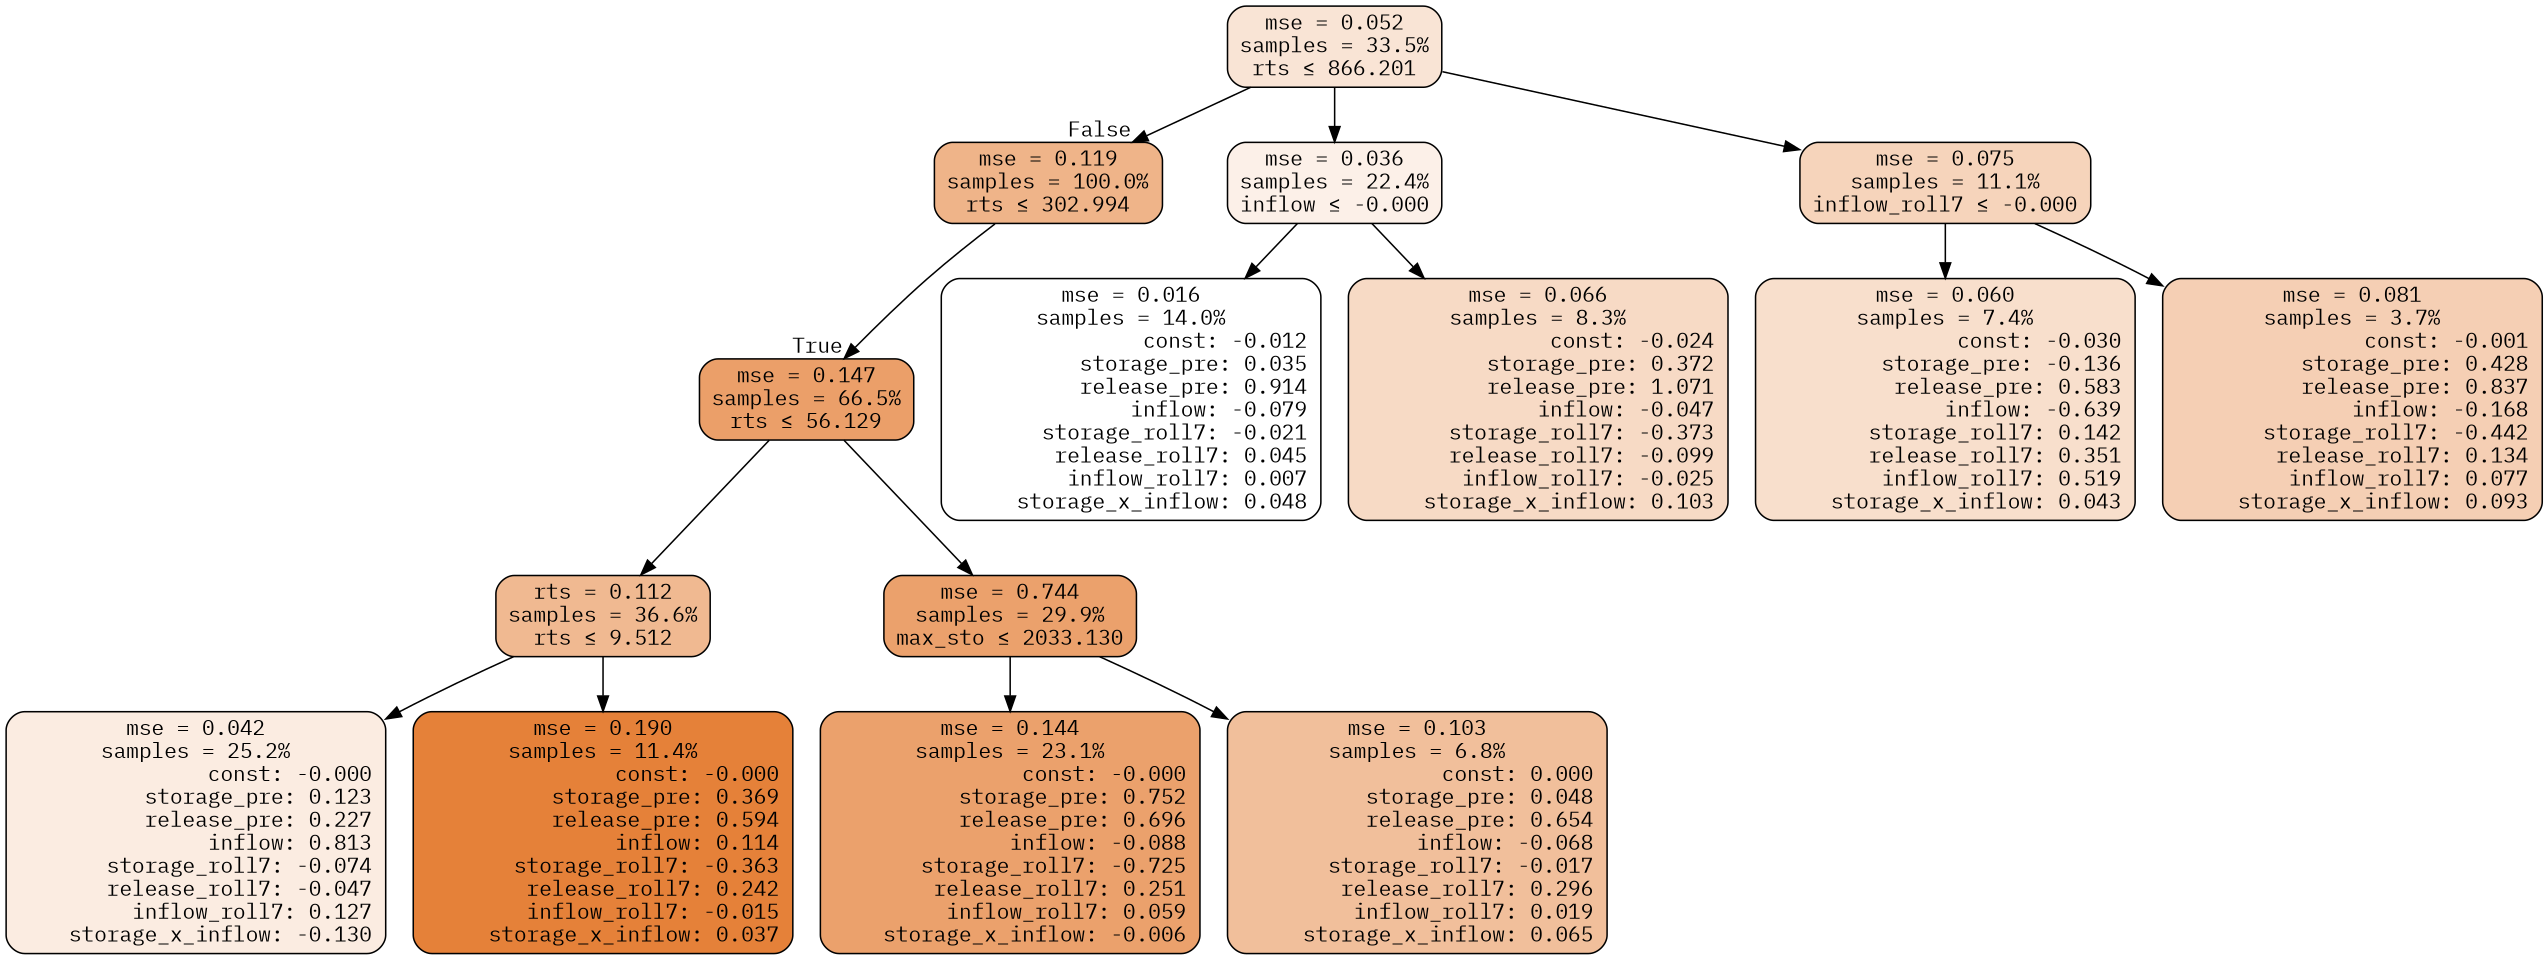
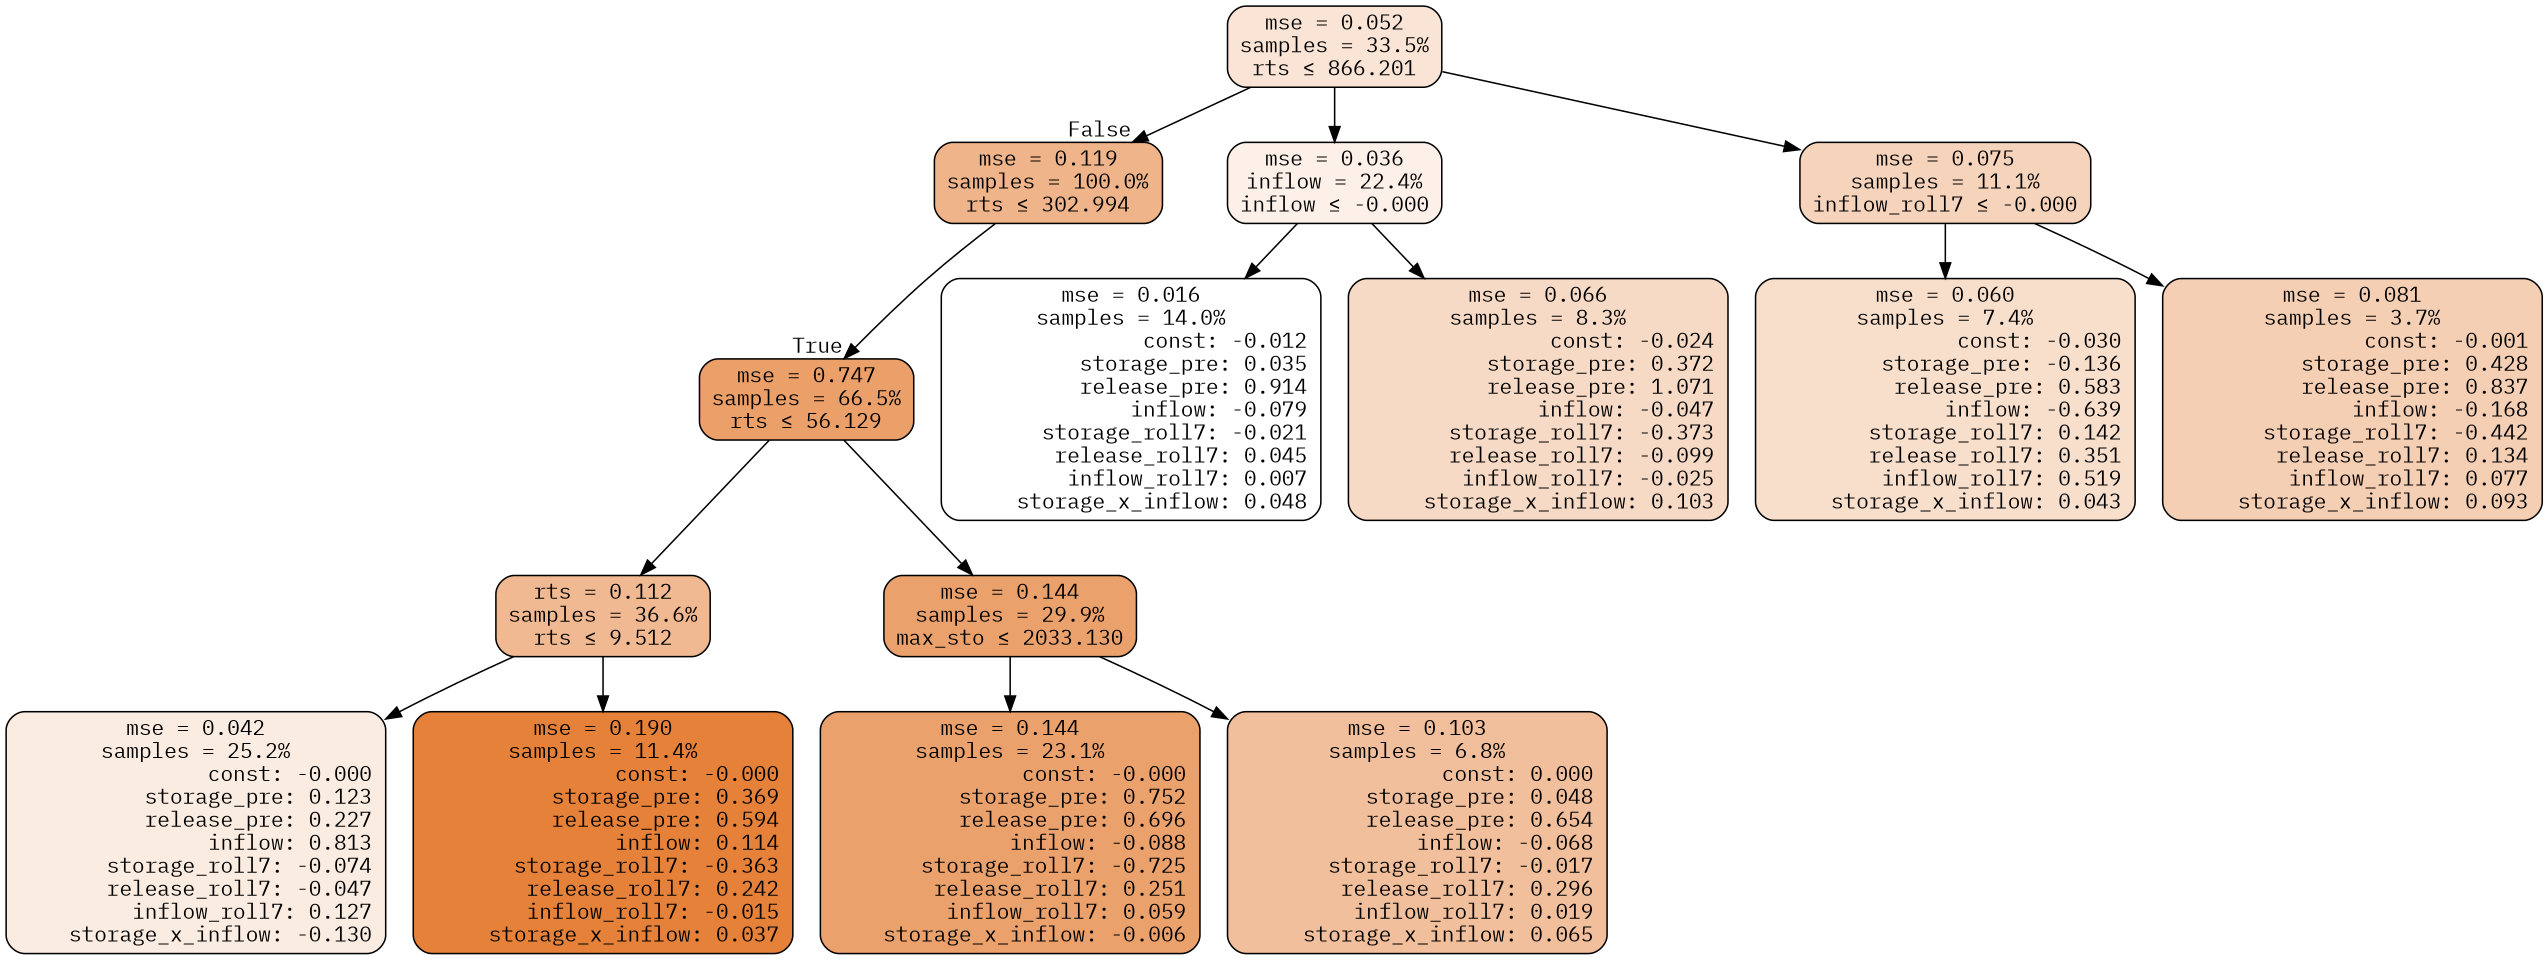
node "mse = 0.036 samples = 22.4% inflow ≤ -0.000": label "mse = 0.036 samples = 22.4% inflow ≤ -0.000" -> "mse = 0.036 inflow = 22.4% inflow ≤ -0.000"
node "mse = 0.147 samples = 66.5% rts ≤ 56.129": label "mse = 0.147 samples = 66.5% rts ≤ 56.129" -> "mse = 0.747 samples = 66.5% rts ≤ 56.129"
node "mse = 0.744 samples = 29.9% max_sto ≤ 2033.130": label "mse = 0.744 samples = 29.9% max_sto ≤ 2033.130" -> "mse = 0.144 samples = 29.9% max_sto ≤ 2033.130"
